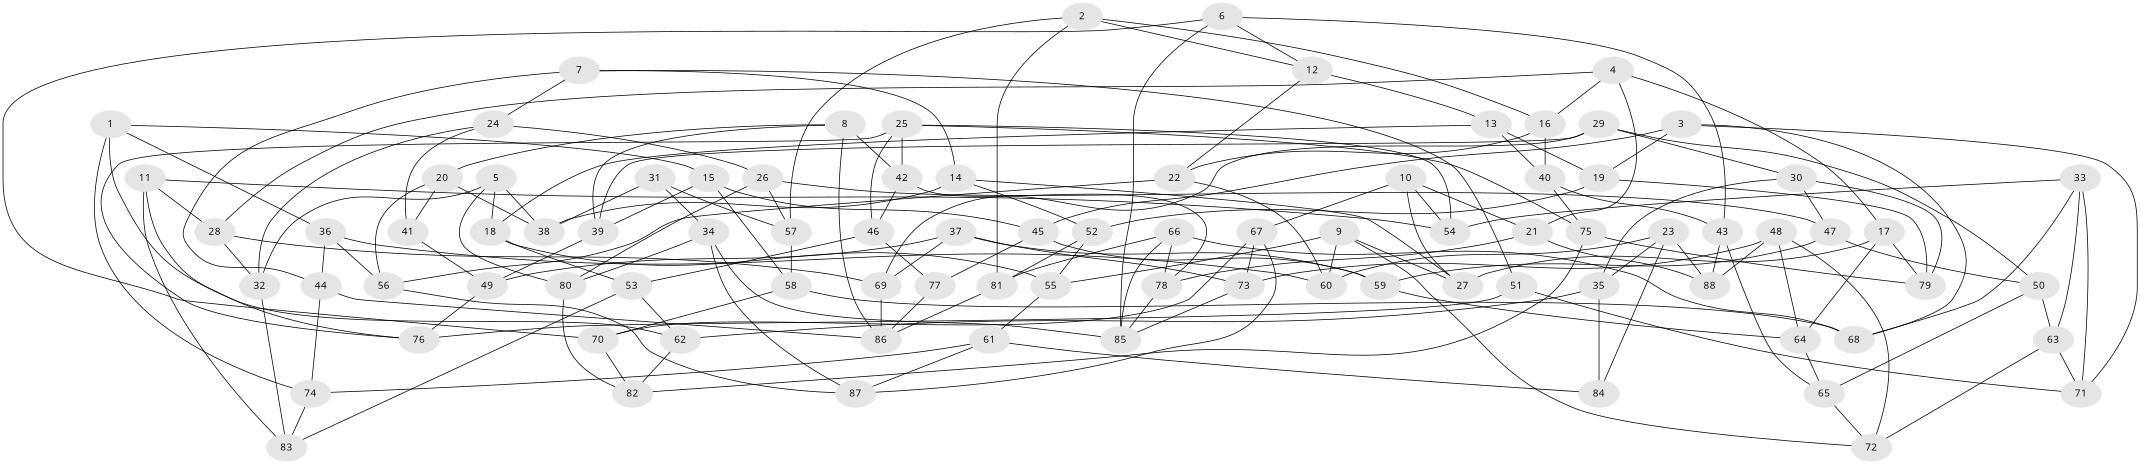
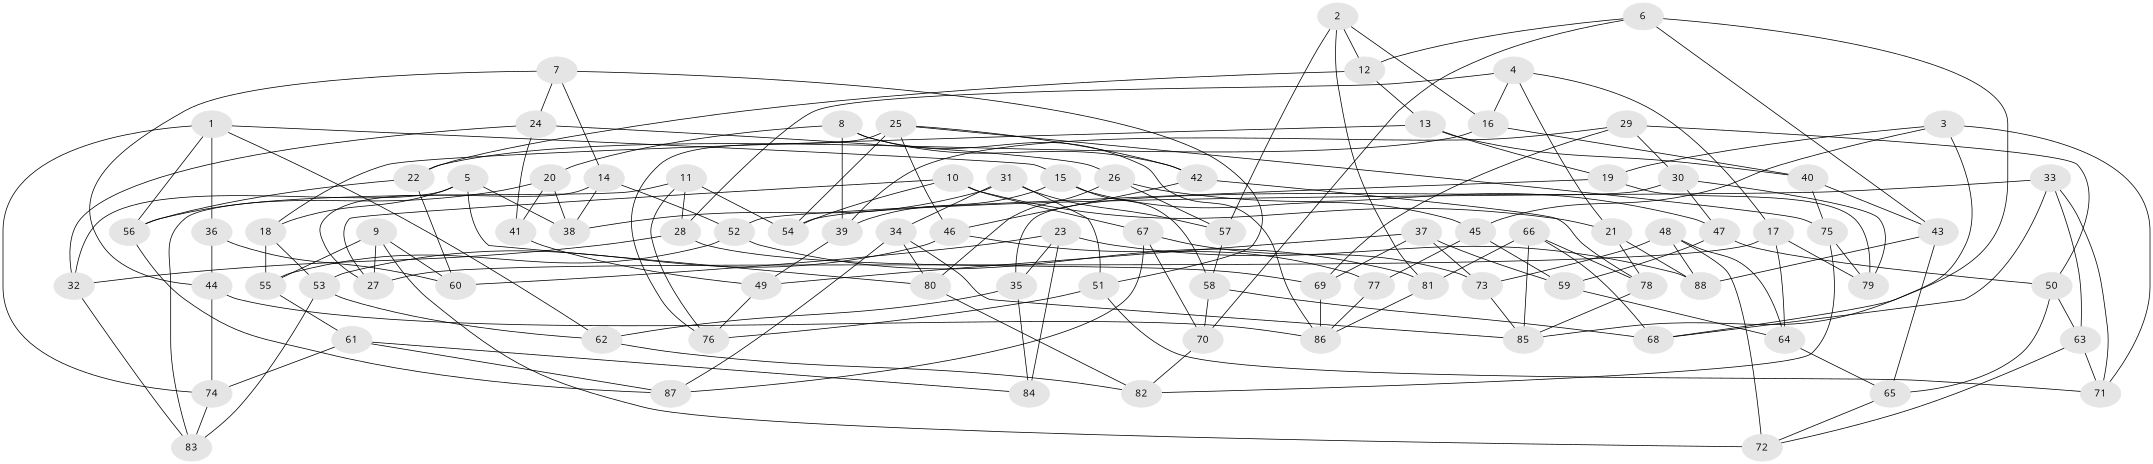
edge "31" -- "51": added
edge "36" -- "56": now "1" -- "56"
